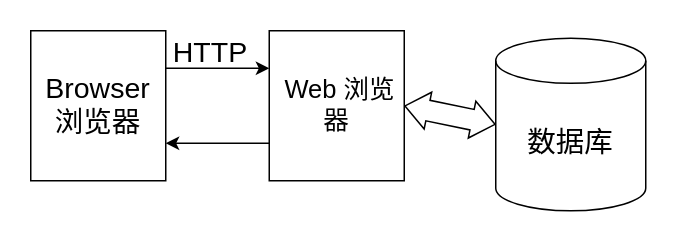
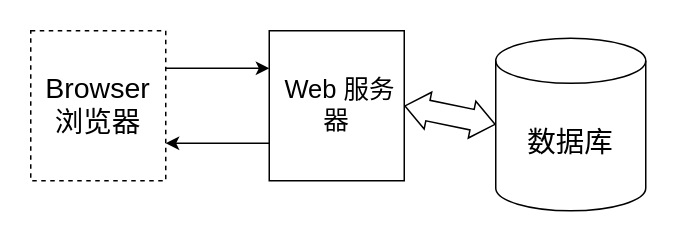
node "HTTP": removed
node "Browser 浏览器": style solid -> dashed
node "Web 浏览器": label "Web 浏览器" -> "Web 服务器"
